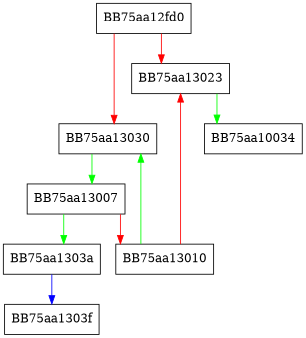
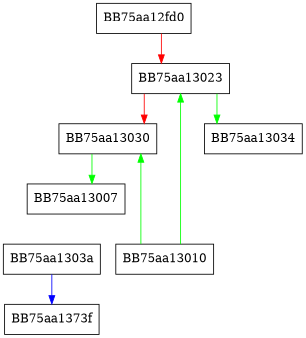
edge "BB75aa12fd0" -> "BB75aa13030": now "BB75aa13023" -> "BB75aa13030"
node "BB75aa10034": label "BB75aa10034" -> "BB75aa13034"
edge "BB75aa13010" -> "BB75aa13023": color red -> green
edge "BB75aa13007" -> "BB75aa1303a": removed
edge "BB75aa13007" -> "BB75aa13010": removed
node "BB75aa1303f": label "BB75aa1303f" -> "BB75aa1373f"
